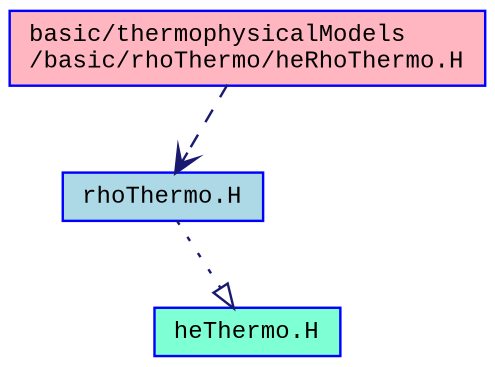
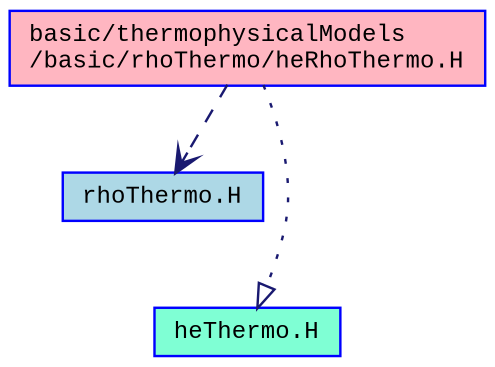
edge "rhoThermo.H" -> "heThermo.H": now "basic/thermophysicalModels /basic/rhoThermo/heRhoThermo.H" -> "heThermo.H"
